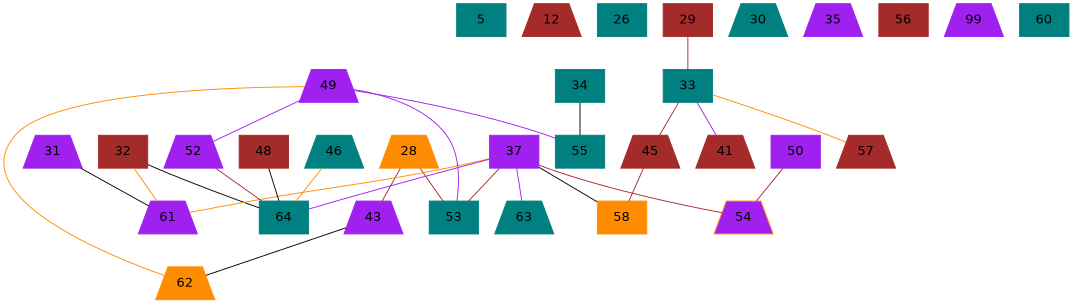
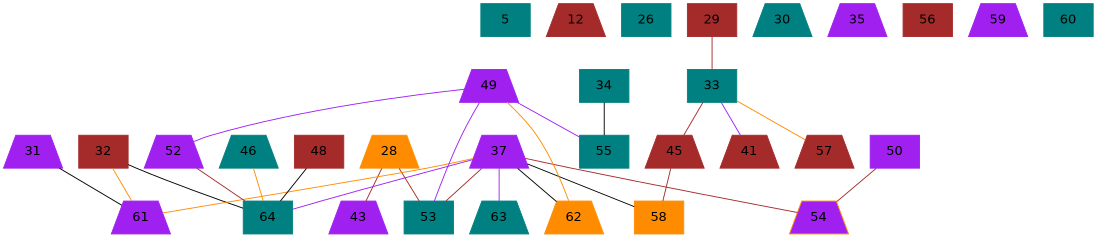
node "99": label "99" -> "59"
node "37": shape box -> trapezium
edge "43" -- "62": now "37" -- "62"
